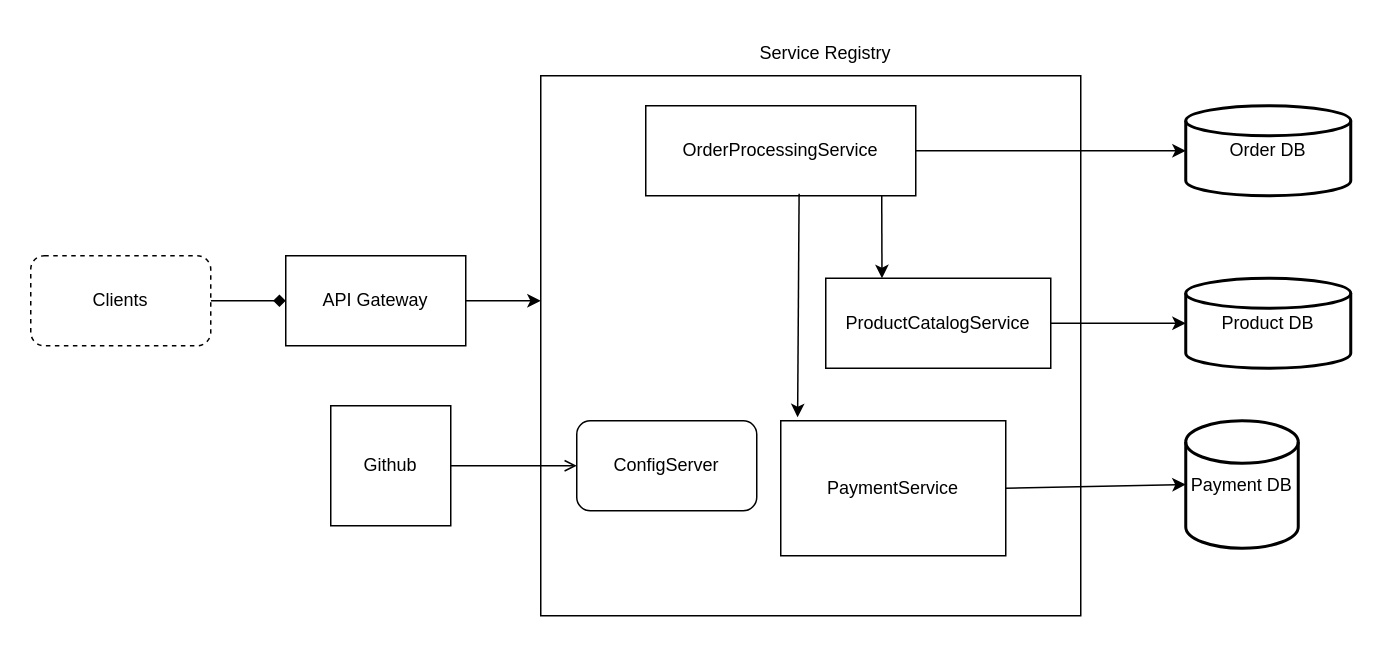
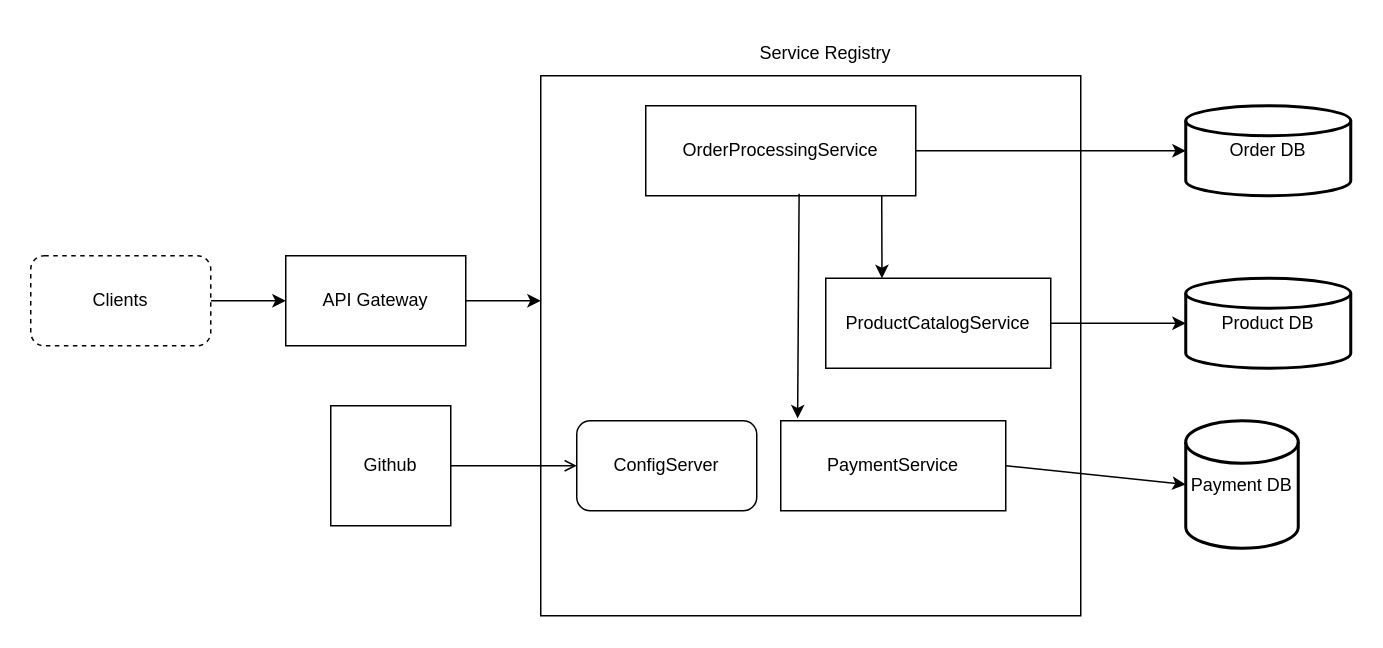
edge "Clients" -> "API Gateway": arrowhead diamond -> classic
node "PaymentService": size 225x135 -> 225x90
